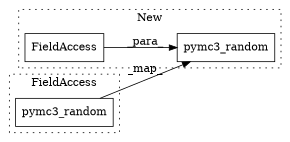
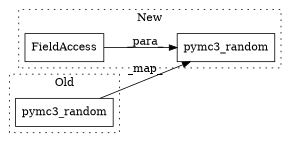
cluster "FieldAccess": label "FieldAccess" -> "Old"
